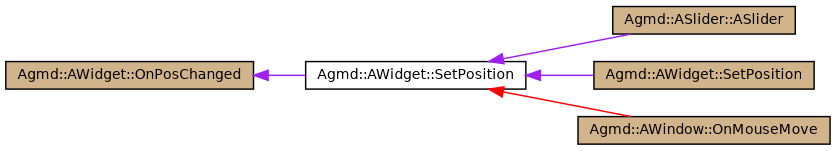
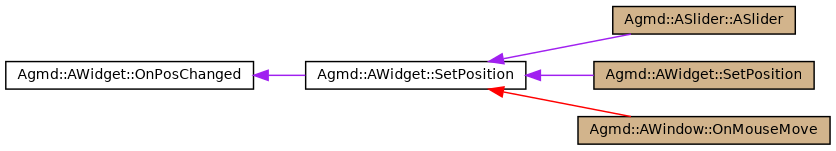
node "Agmd::AWidget::OnPosChanged": fillcolor tan -> white
